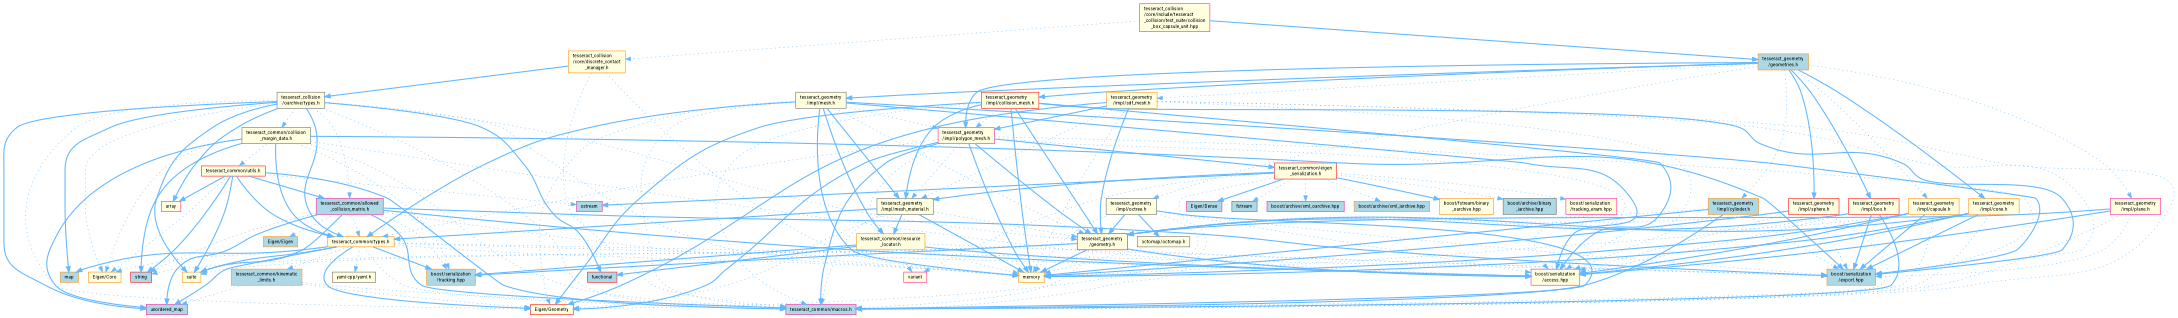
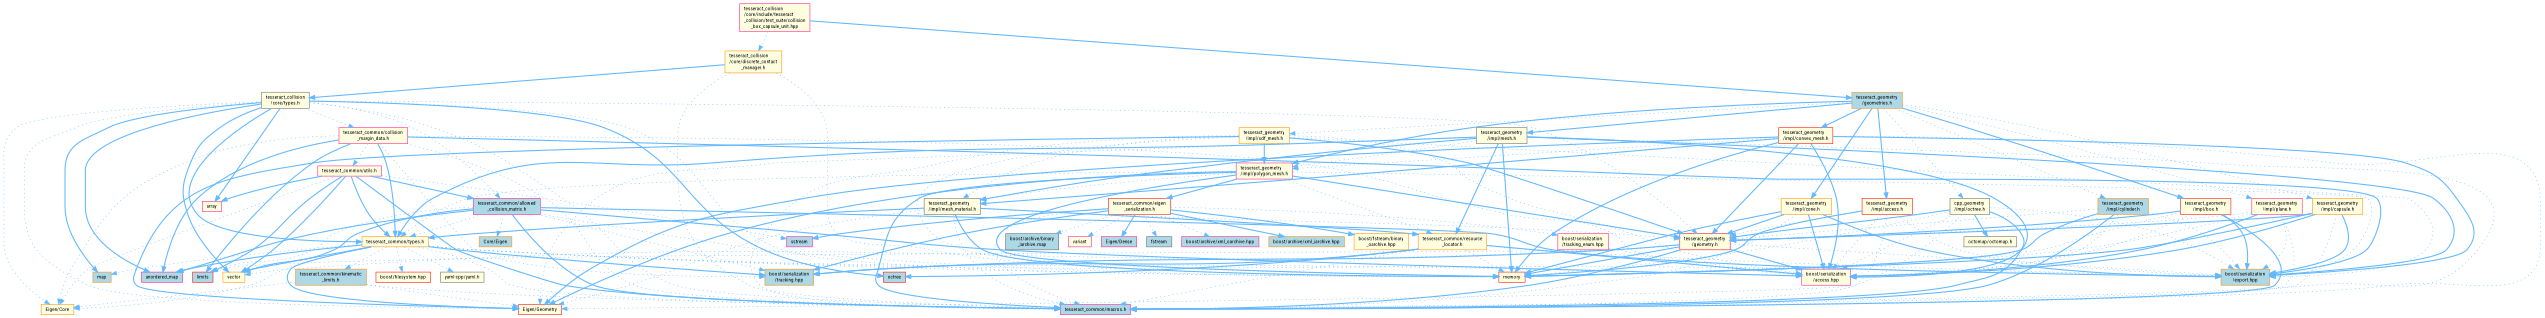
node "tesseract_collision /oarchive/types.h": label "tesseract_collision /oarchive/types.h" -> "tesseract_collision /core/types.h"
node "tesseract_geometry /impl/collision_mesh.h": label "tesseract_geometry /impl/collision_mesh.h" -> "tesseract_geometry /impl/convex_mesh.h"
node "tesseract_common/collision _margin_data.h": color gray40 -> deeppink
edge "tesseract_geometry /impl/polygon_mesh.h" -> "boost/serialization /access.hpp": now "boost/serialization /tracking_enum.hpp" -> "boost/serialization /access.hpp"
node "tesseract_common/utils.h": color red -> deeppink
edge "tesseract_geometry /impl/mesh.h" -> "tesseract_geometry /geometry.h": removed
edge "tesseract_common/eigen _serialization.h" -> "tesseract_geometry /impl/mesh_material.h": now "tesseract_common/eigen _serialization.h" -> "boost/serialization /tracking.hpp"
edge "tesseract_common/eigen _serialization.h" -> "boost/archive/xml_iarchive.hpp": style dotted -> bold
node "tesseract_geometry /impl/octree.h": label "tesseract_geometry /impl/octree.h" -> "cpp_geometry /impl/octree.h"
node "boost/archive/binary _iarchive.hpp": label "boost/archive/binary _iarchive.hpp" -> "boost/archive/binary _iarchive.map"
node "tesseract_geometry /impl/sphere.h": label "tesseract_geometry /impl/sphere.h" -> "tesseract_geometry /impl/access.h"
edge "tesseract_geometry /impl/plane.h" -> "tesseract_geometry /geometry.h": style bold -> dotted
edge "tesseract_geometry /impl/capsule.h" -> "tesseract_geometry /geometry.h": style dotted -> bold
node "Eigen/Eigen": label "Eigen/Eigen" -> "Core/Eigen"
edge "tesseract_common/types.h" -> "map": style bold -> dotted
edge "tesseract_common/resource _locator.h" -> "variant": now "tesseract_common/resource _locator.h" -> "tesseract_common/macros.h"
edge "octomap/octomap.h" -> "memory": now "tesseract_geometry /impl/plane.h" -> "memory"
node "string": label "string" -> "limits"
node "suite": label "suite" -> "vector"
node "boost/filesystem.hpp": added
node "functional": label "functional" -> "octree"
node "memory": color darkorange -> red
edge "tesseract_common/kinematic _limits.h" -> "unordered_map": now "tesseract_common/kinematic _limits.h" -> "Eigen/Core"
edge "tesseract_geometry /geometry.h" -> "tesseract_common/macros.h": style dotted -> bold
